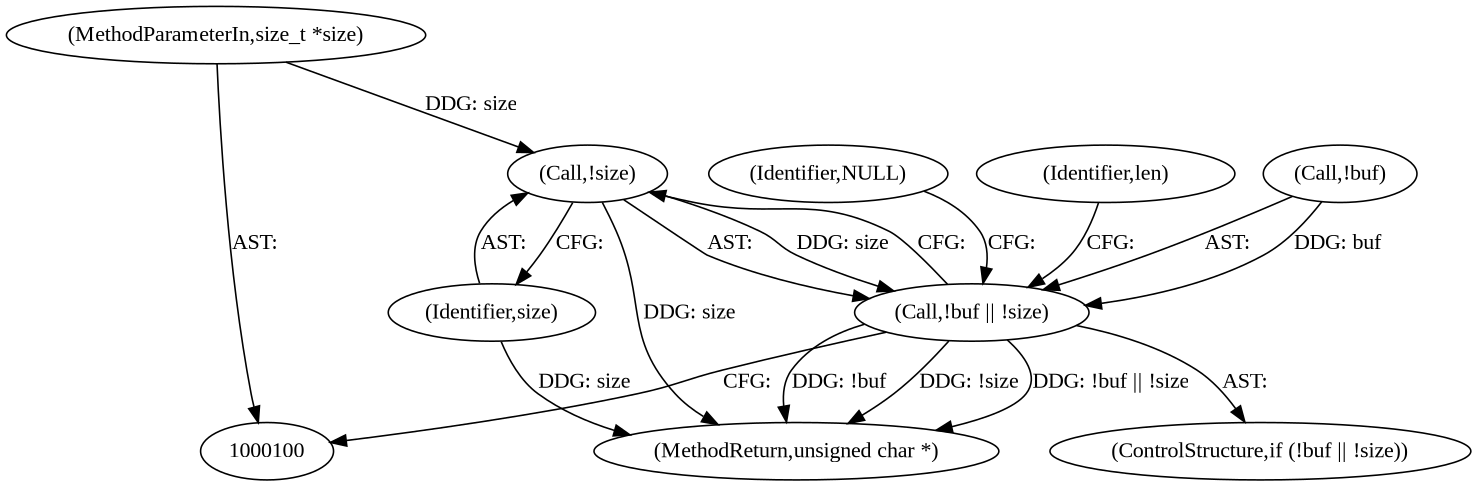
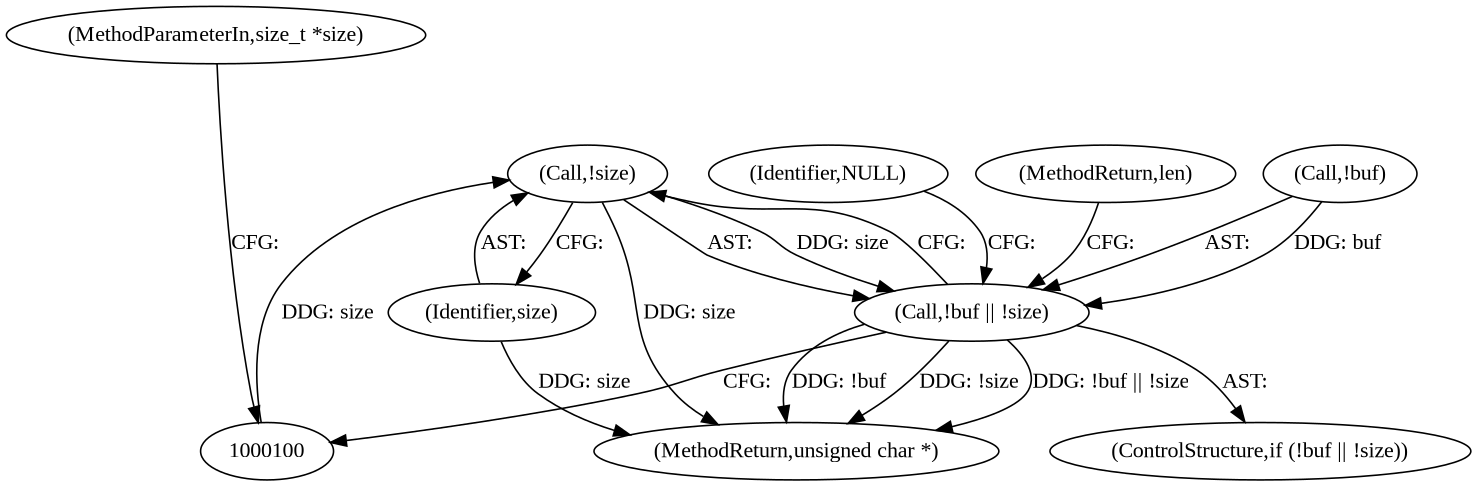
edge "(MethodParameterIn,size_t *size)" -> "(Call,!size)": now "1000100" -> "(Call,!size)"
node "(Identifier,len)": label "(Identifier,len)" -> "(MethodReturn,len)"
edge "(MethodParameterIn,size_t *size)" -> "1000100": label "AST: " -> "CFG: "
